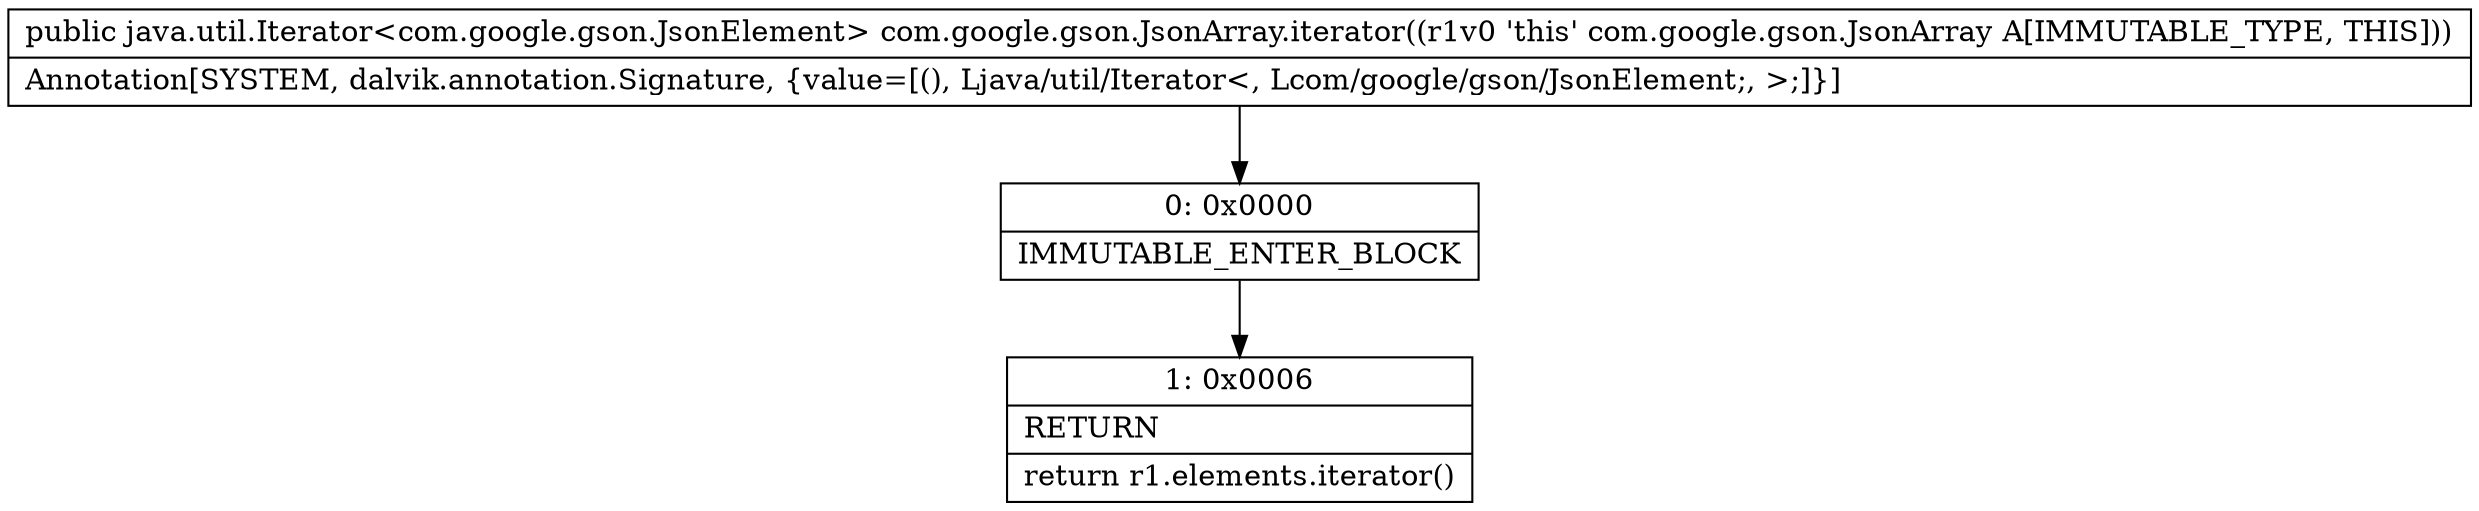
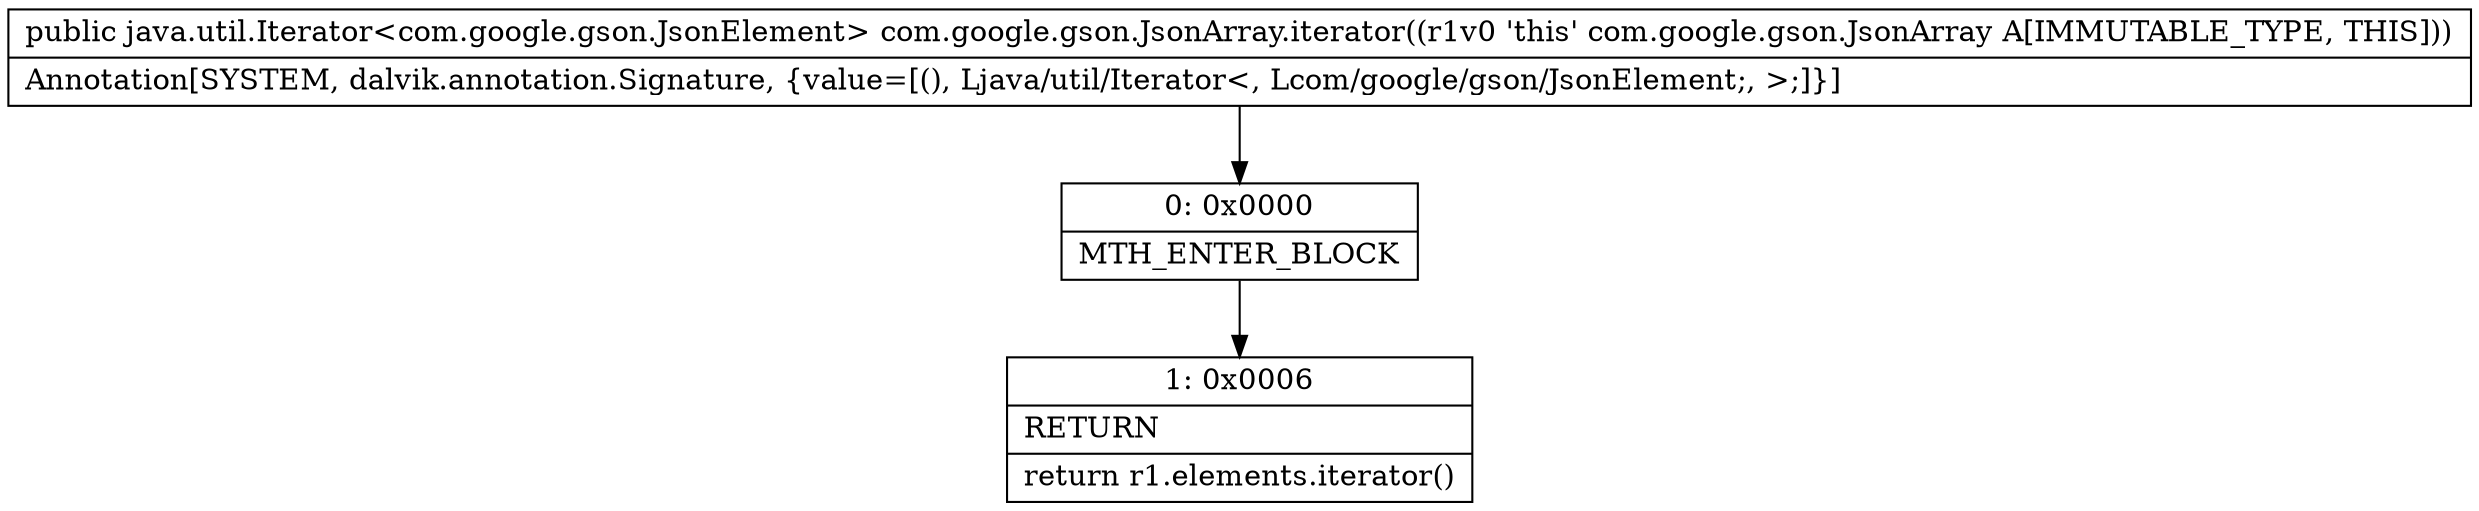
node "0: 0x0000": text "IMMUTABLE_ENTER_BLOCK" -> "MTH_ENTER_BLOCK"
